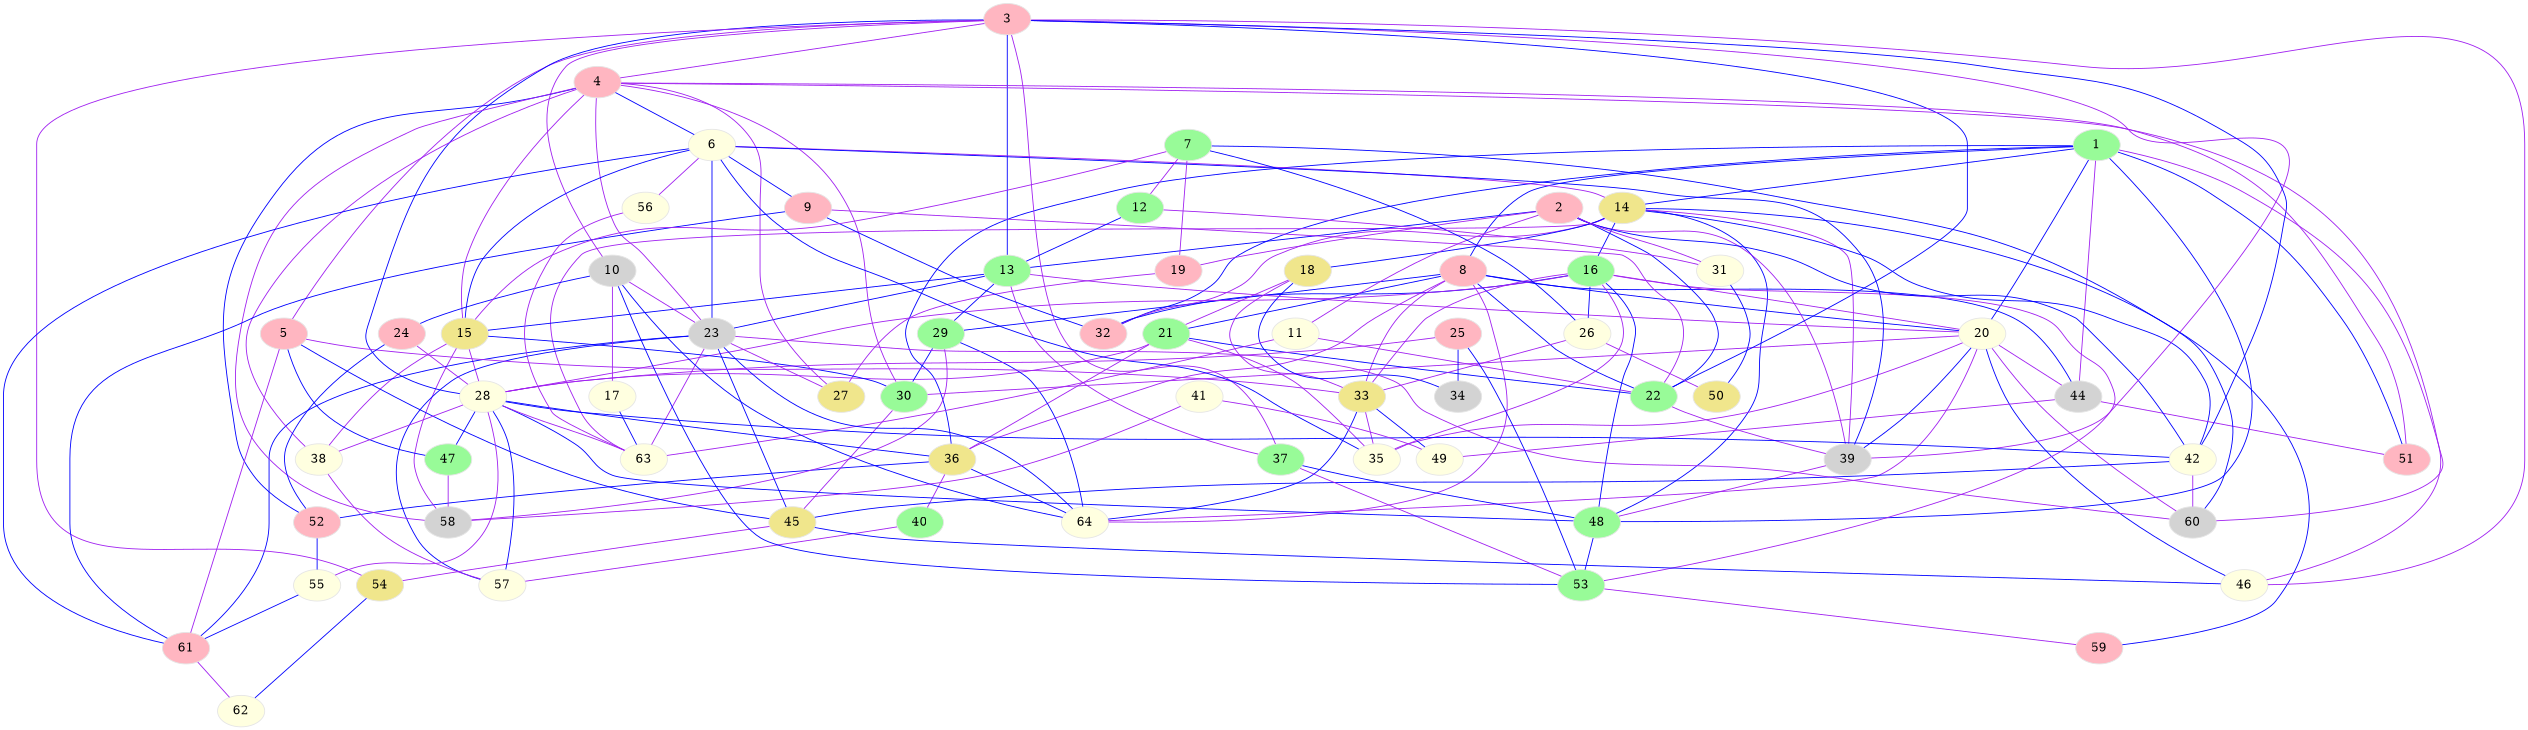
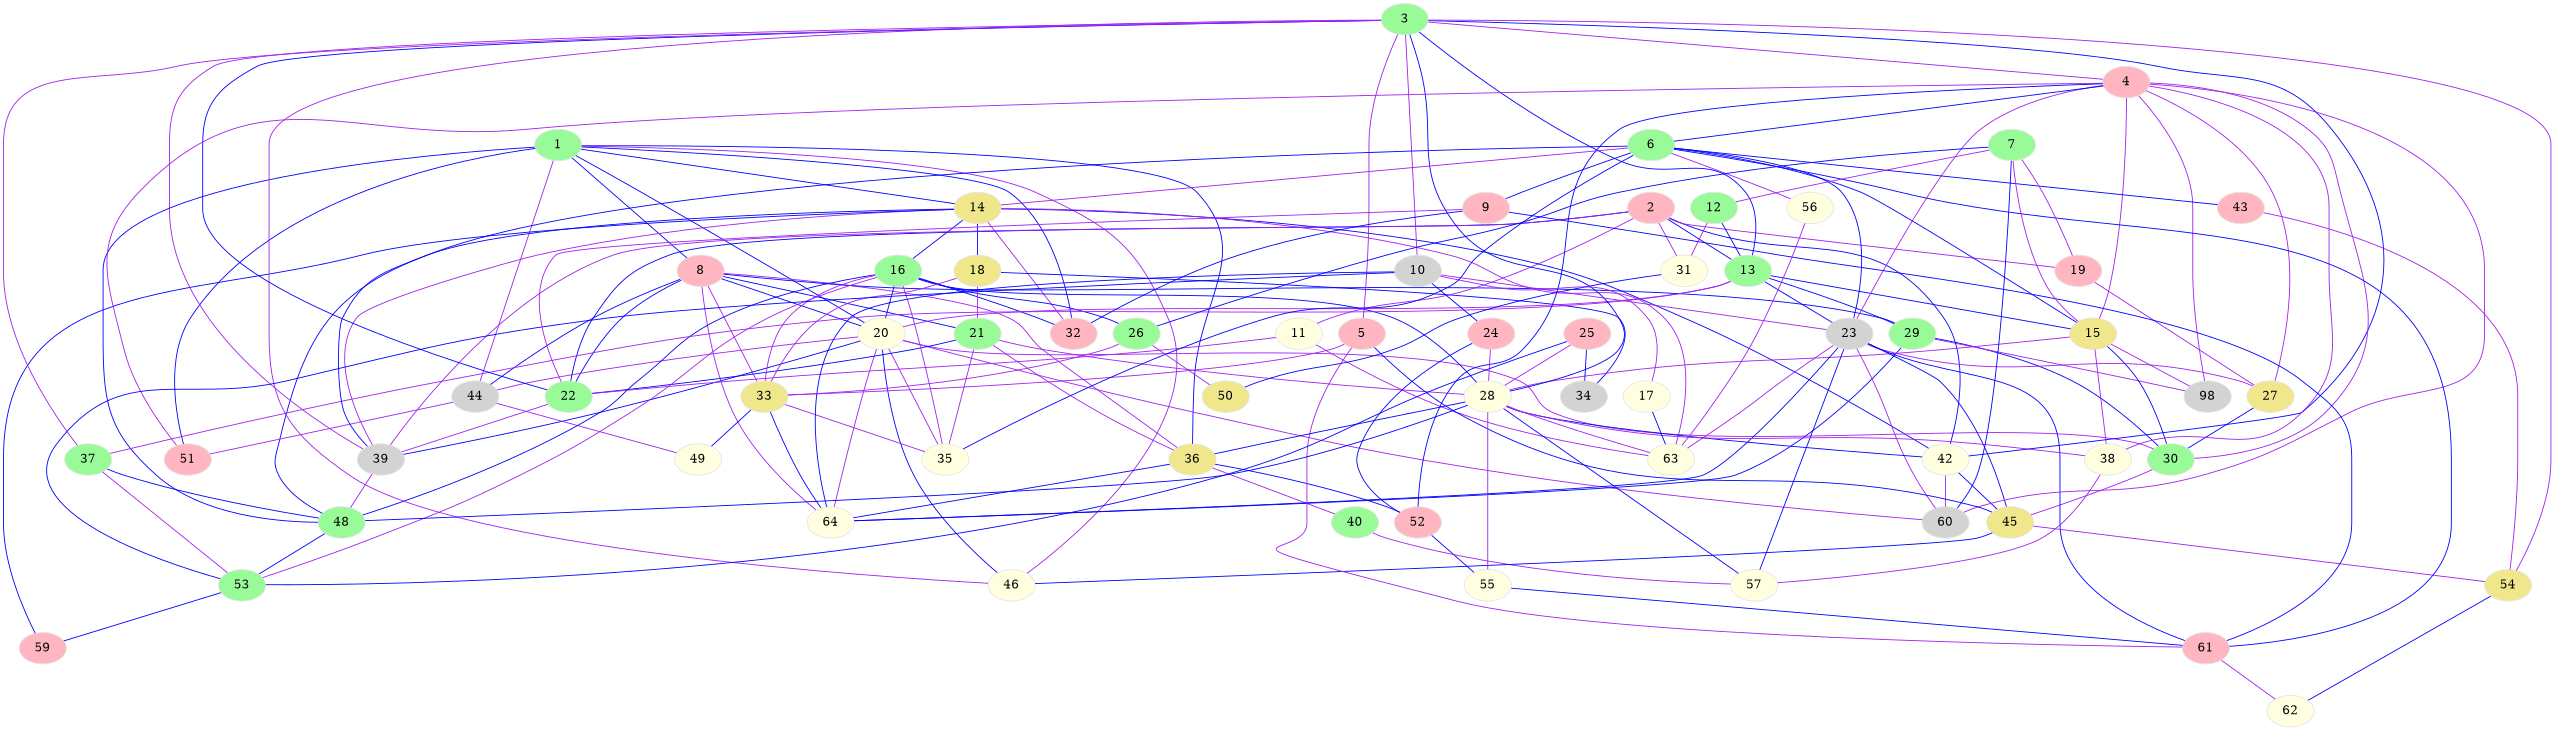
node "3": fillcolor lightpink -> palegreen
node "6": fillcolor lightyellow -> palegreen
node "43": added
edge "16" -- "20": color purple -> blue
edge "16" -- "28": color purple -> blue
node "26": fillcolor lightyellow -> palegreen
node "41": removed
edge "27" -- "30": added
node "47": removed
node "58": label "58" -> "98"
edge "53" -- "59": color purple -> blue
